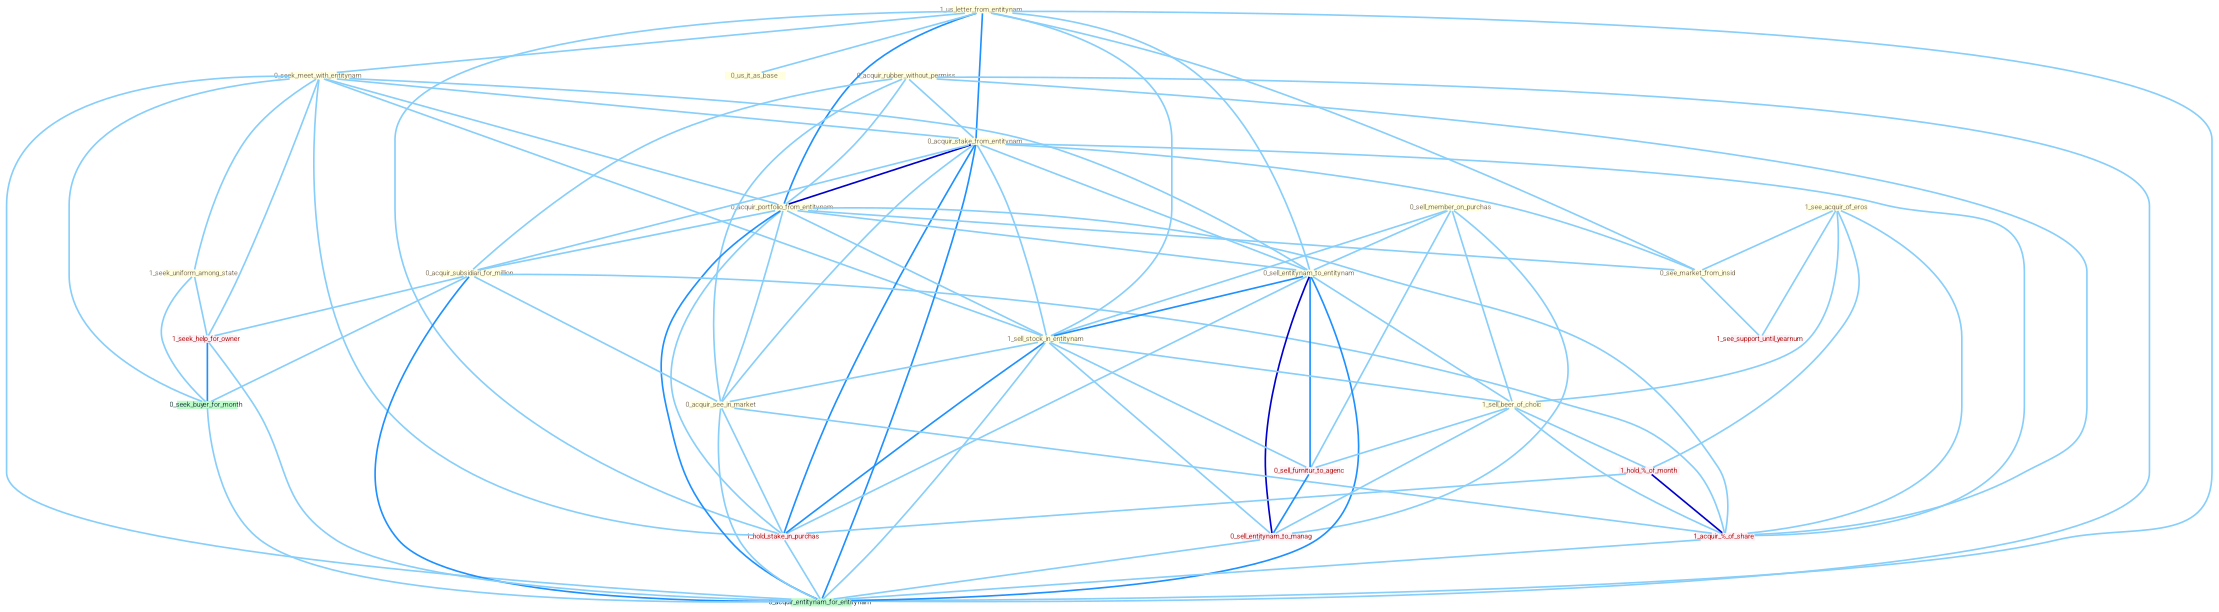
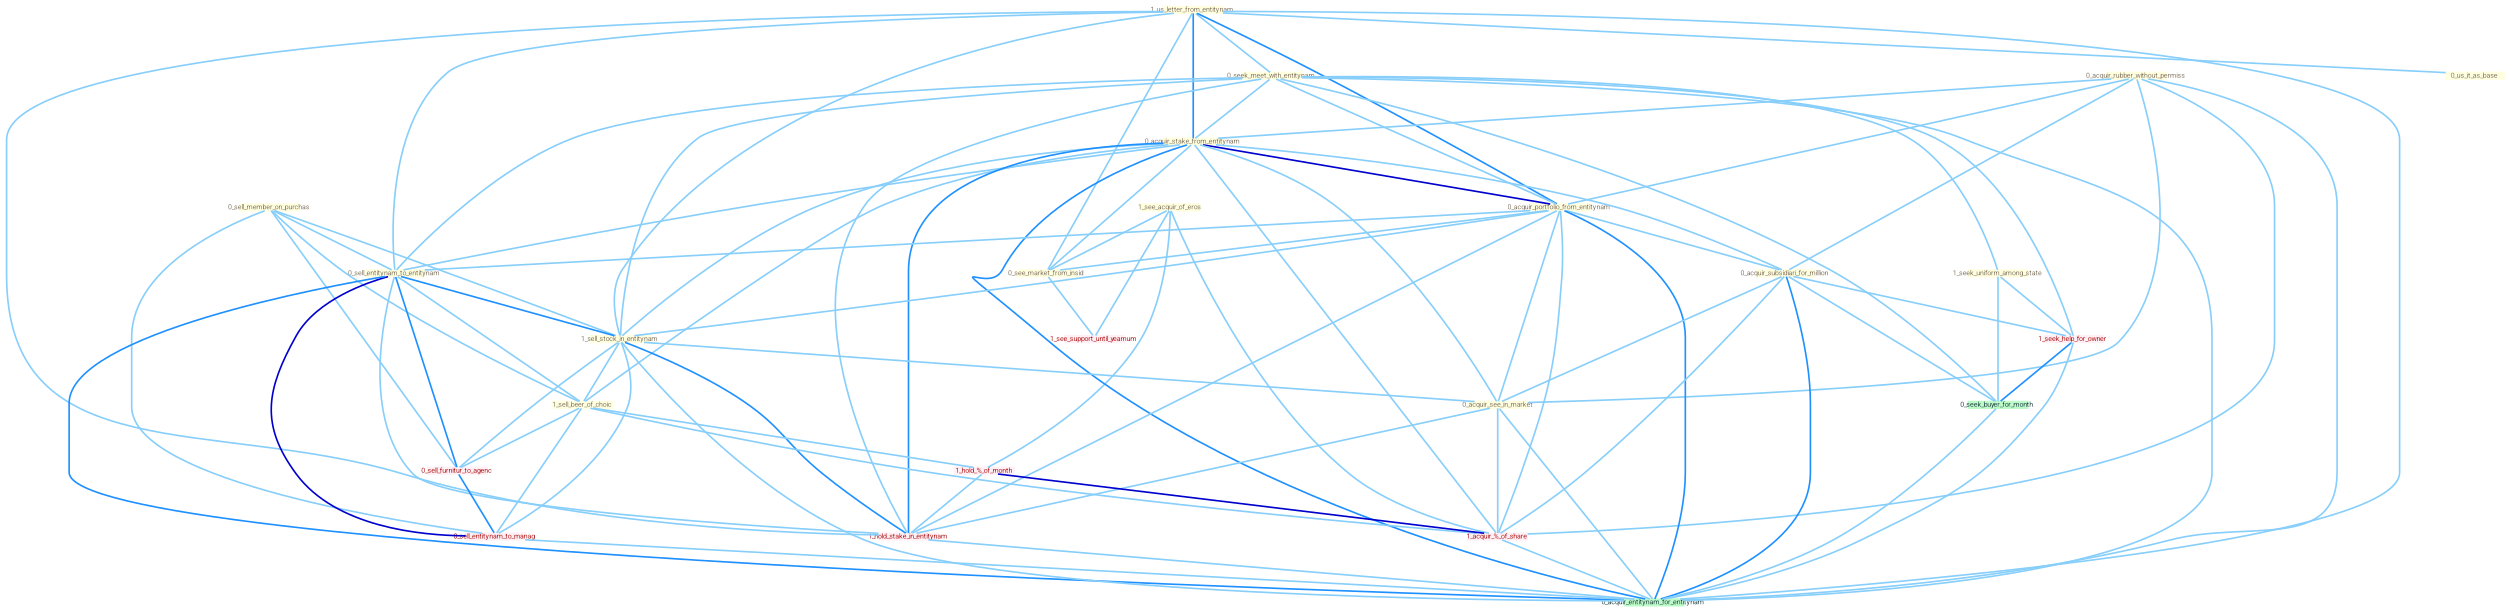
edge "1_see_acquir_of_eros" -- "1_sell_beer_of_choic": now "0_acquir_stake_from_entitynam" -- "1_sell_beer_of_choic"
node "1_hold_stake_in_purchas": label "1_hold_stake_in_purchas" -> "1_hold_stake_in_entitynam"
